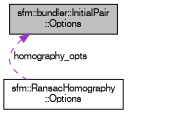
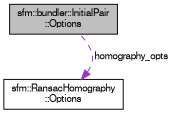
edge "sfm::RansacHomography ::Options" -> "sfm::bundler::InitialPair ::Options": reversed
